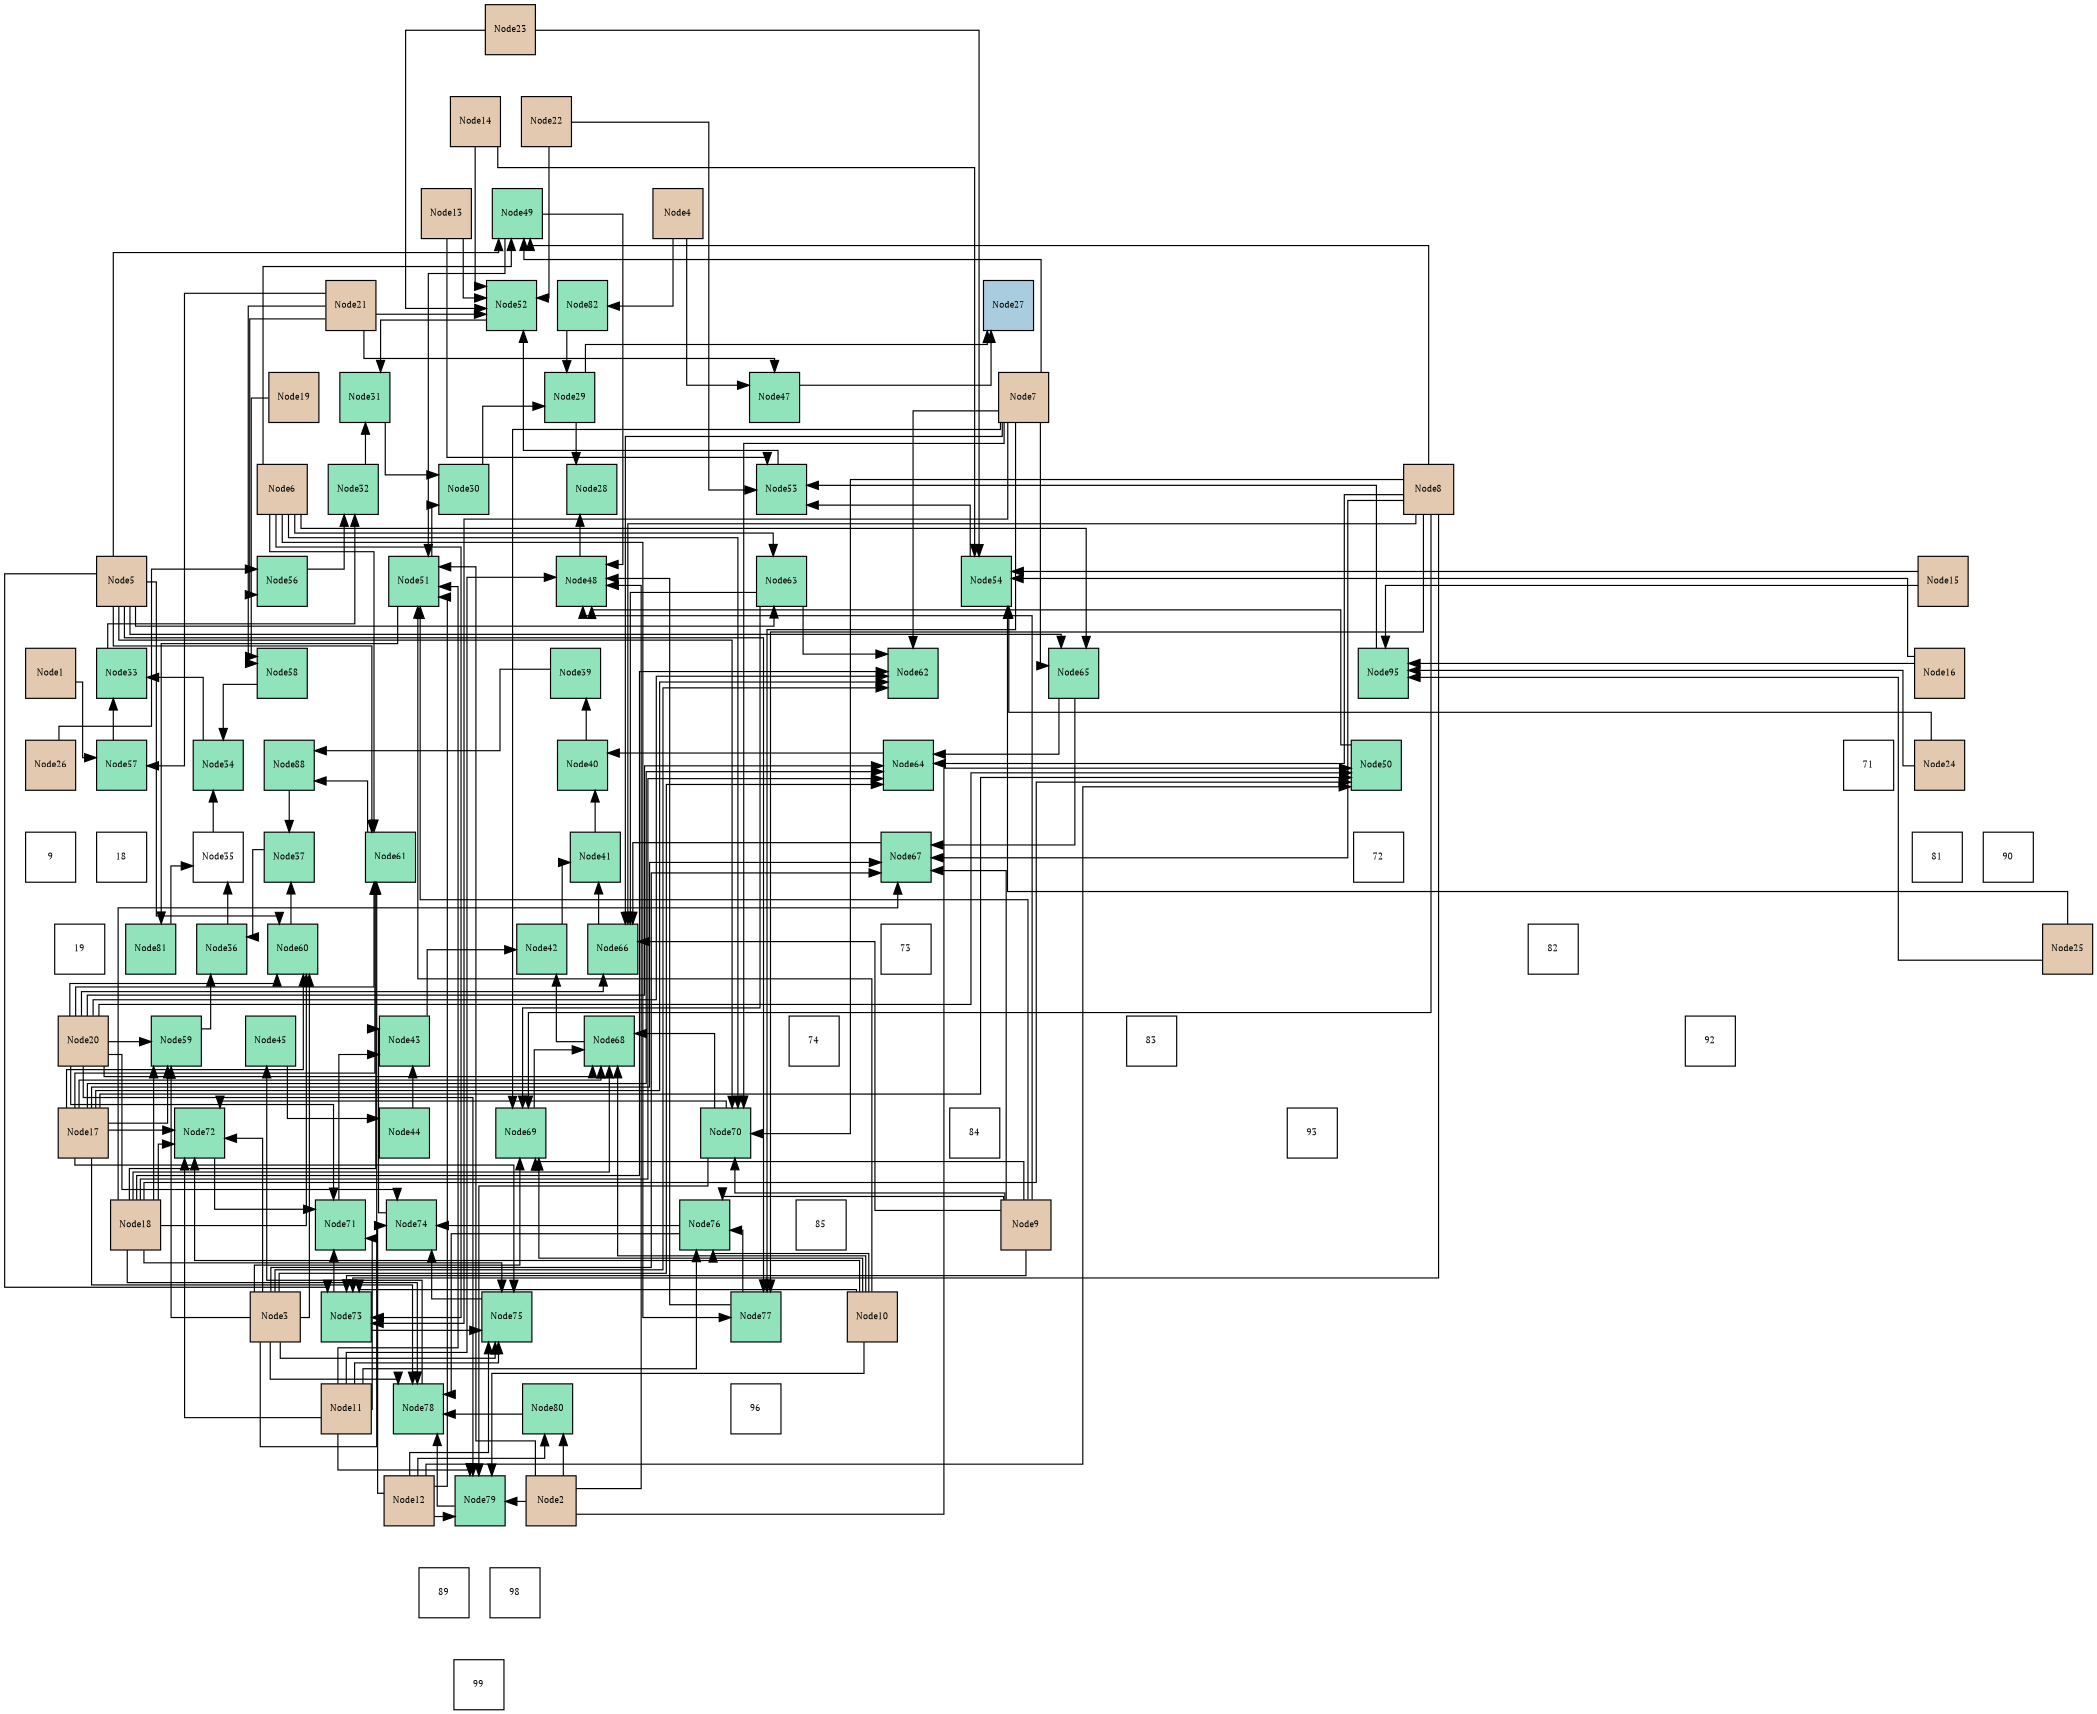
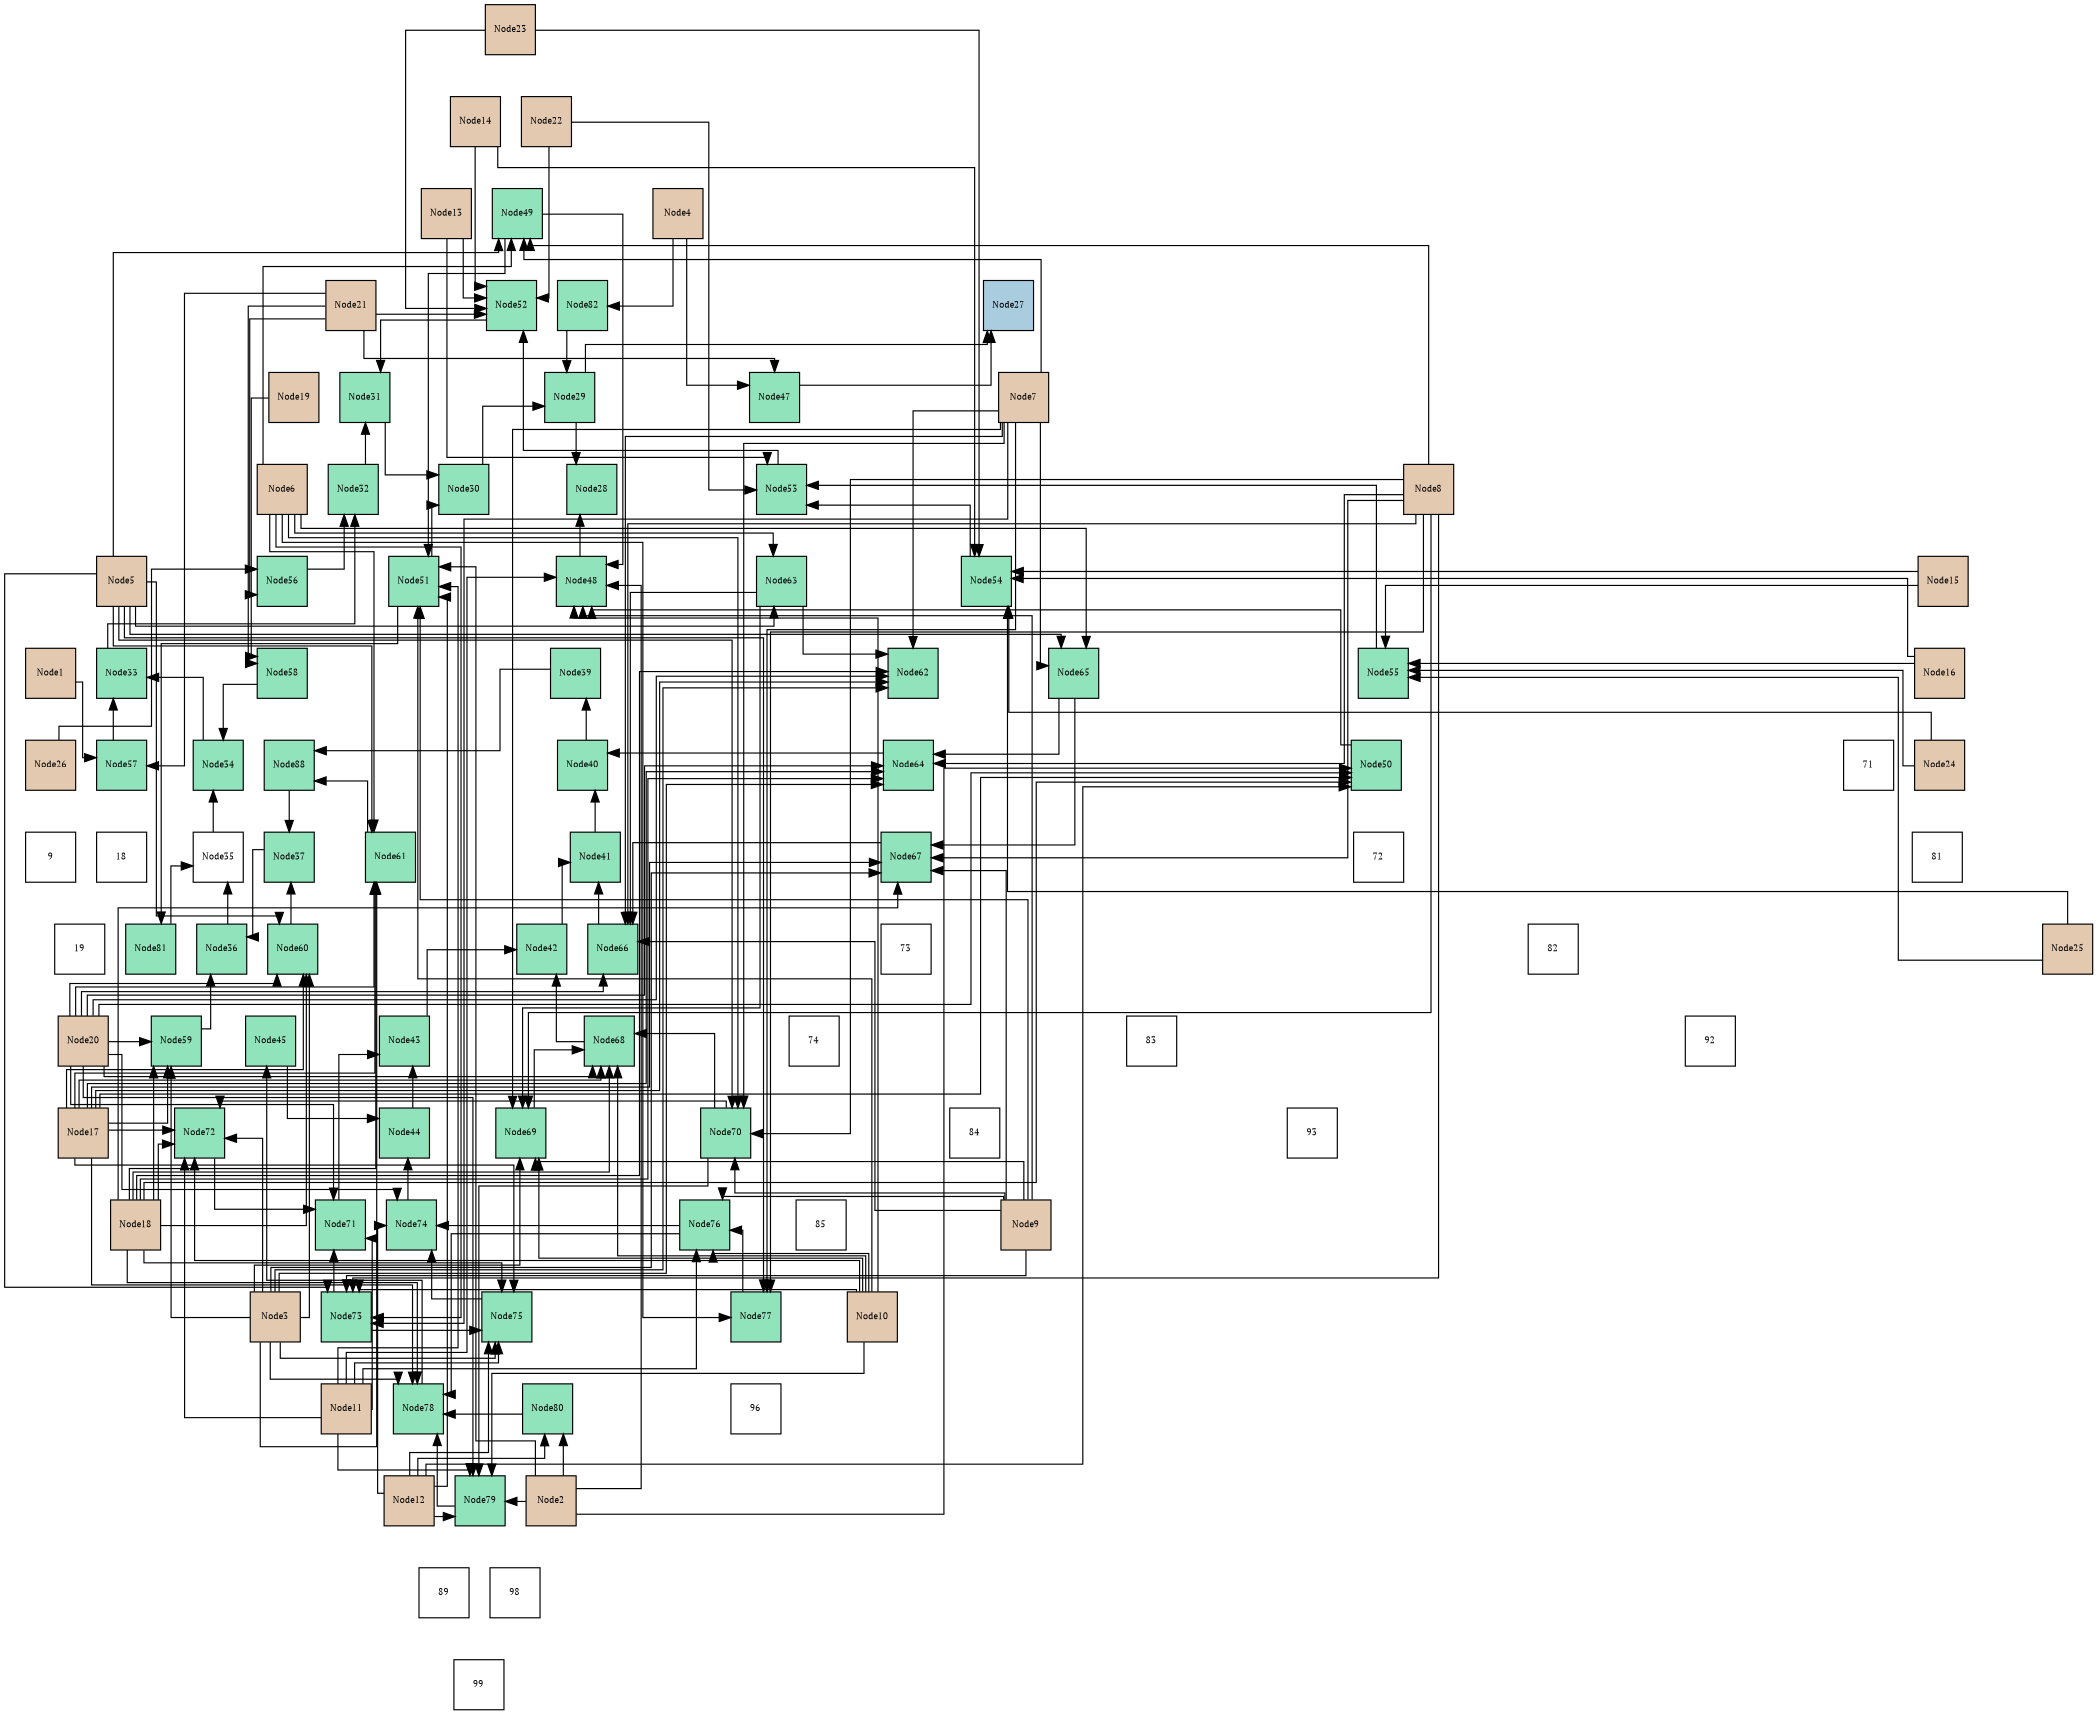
node "Node95": label "Node95" -> "Node55"
node "90": removed
edge "Node77" -> "Node48": now "Node10" -> "Node48"
edge "Node74" -> "Node43": now "Node74" -> "Node44"
